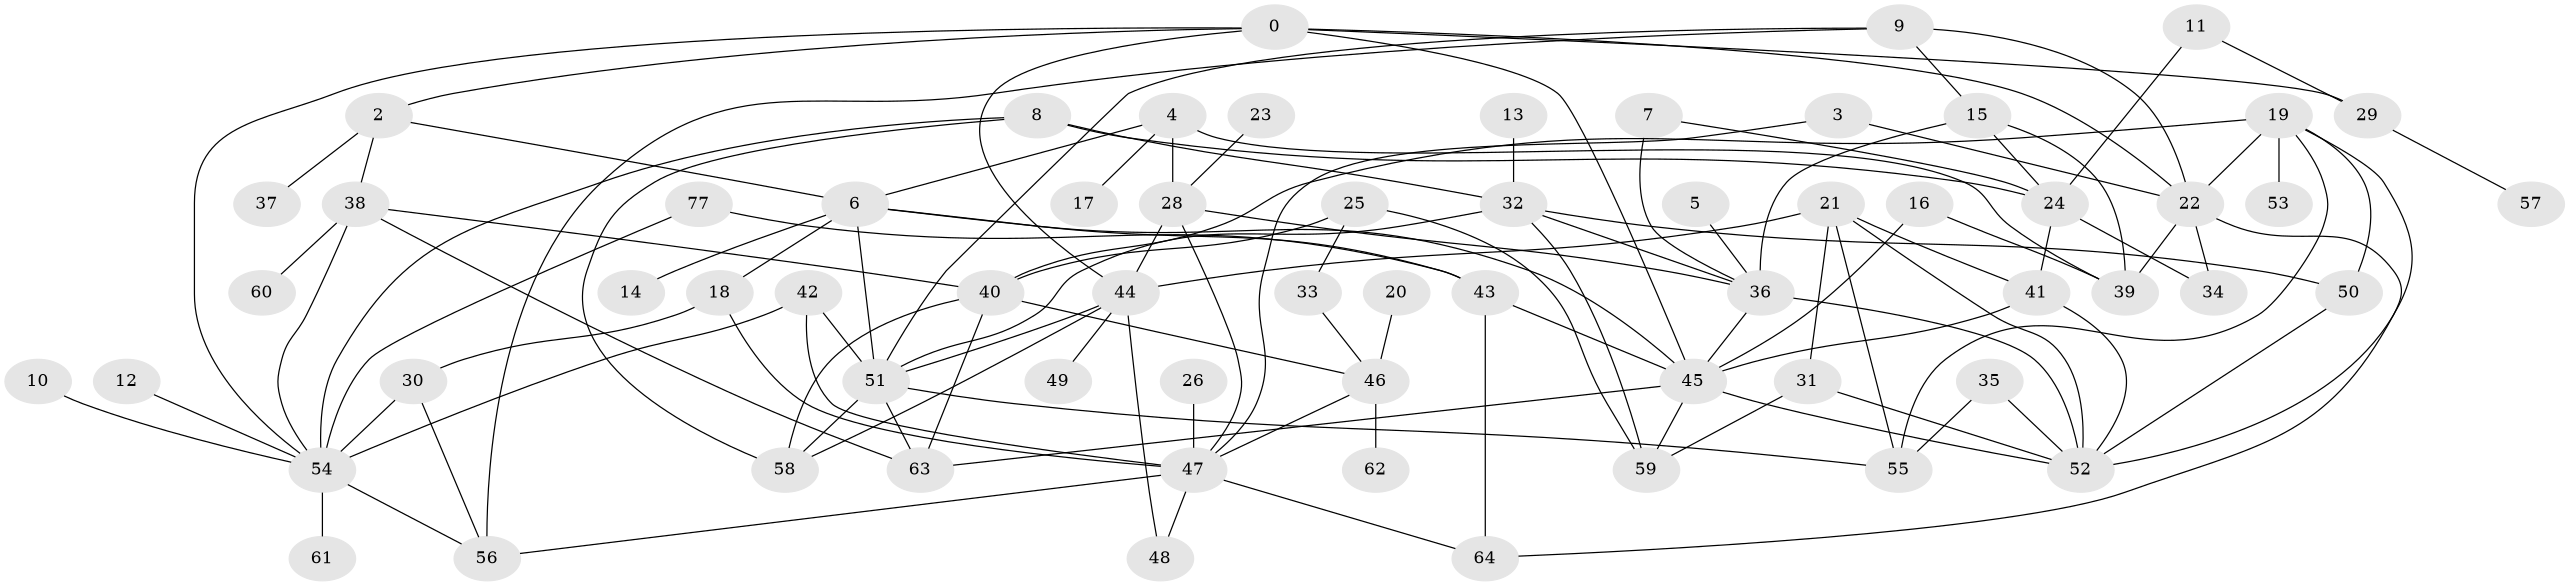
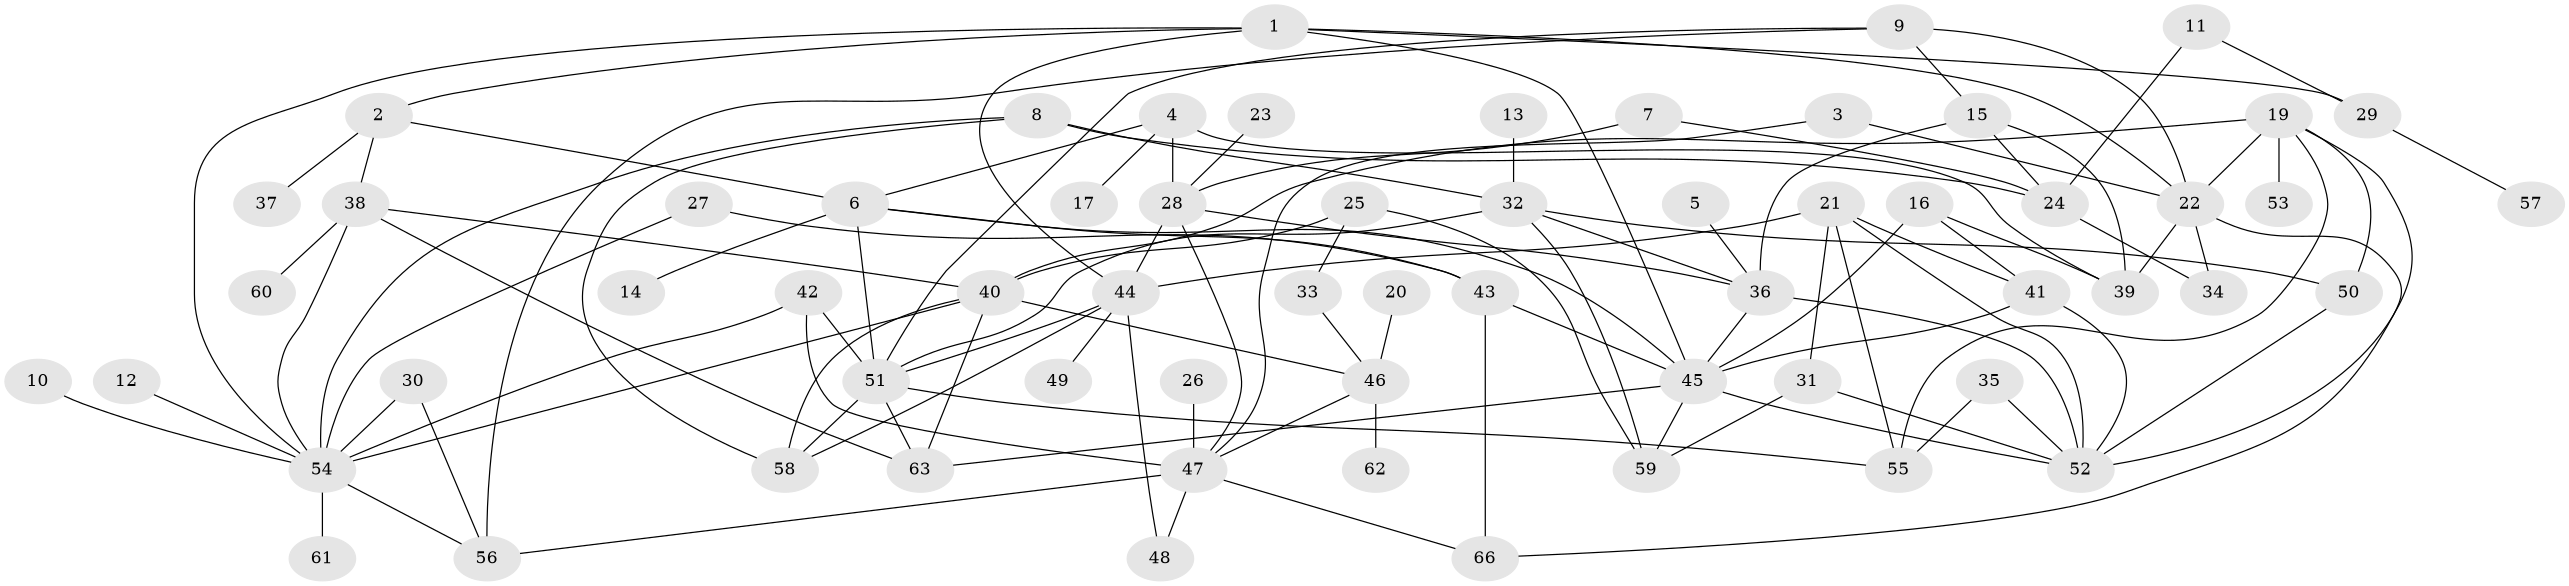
node "0": label "0" -> "1"
node "77": label "77" -> "27"
edge "7" -- "36": now "7" -- "28"
edge "24" -- "41": now "16" -- "41"
node "18": removed
edge "40" -- "54": added
node "64": label "64" -> "66"
